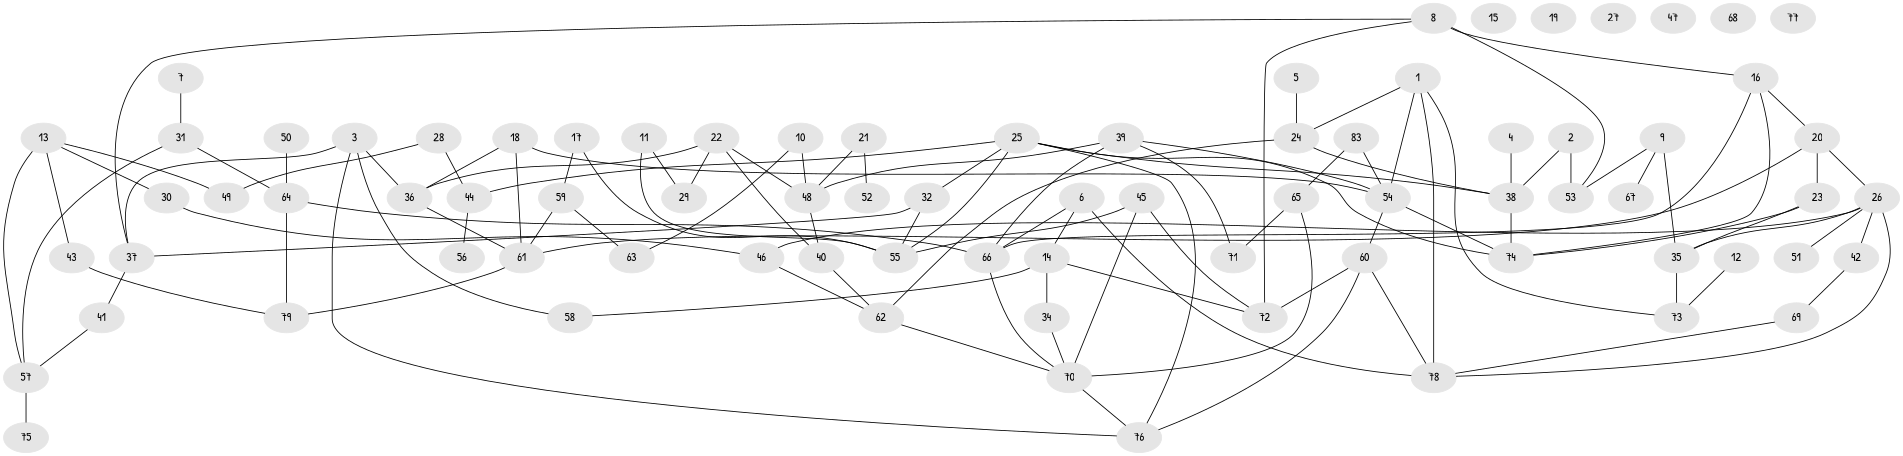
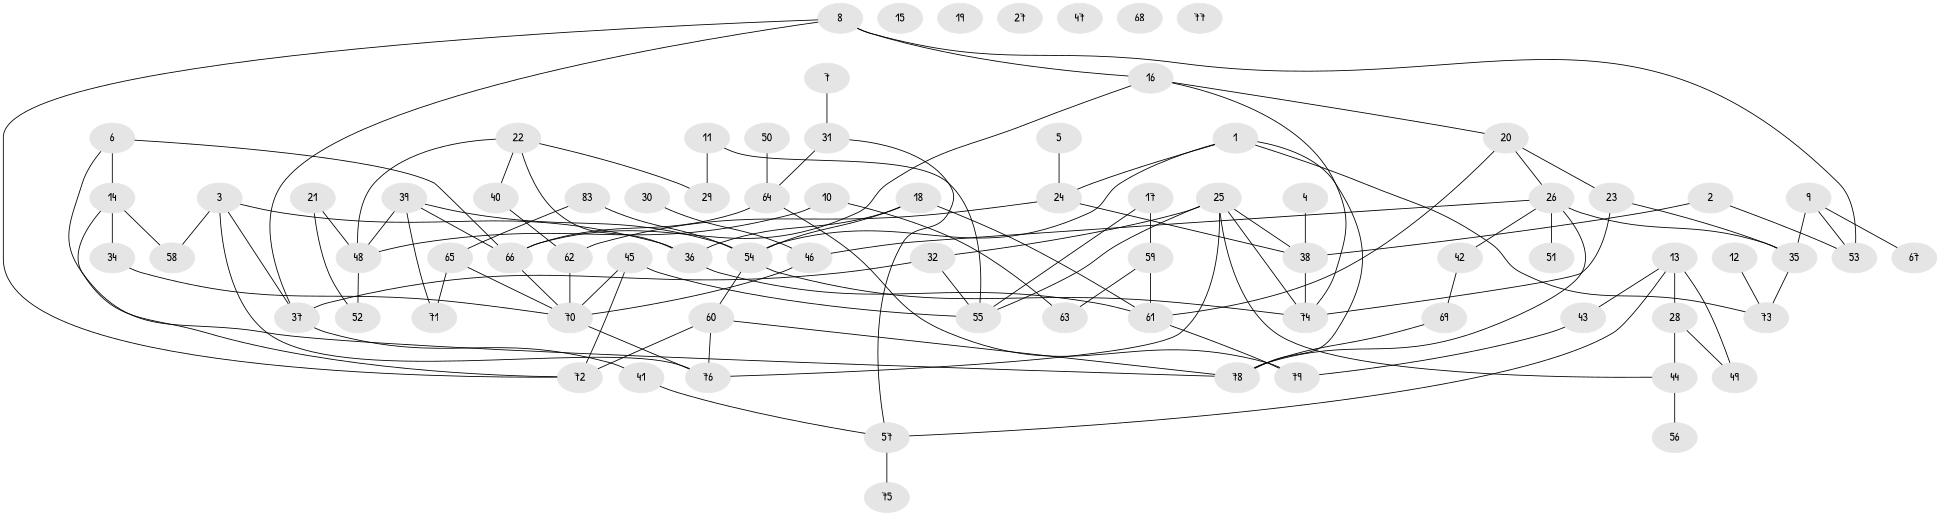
edge "13" -- "30": now "13" -- "28"
edge "48" -- "40": now "48" -- "52"
edge "46" -- "62": now "46" -- "70"
